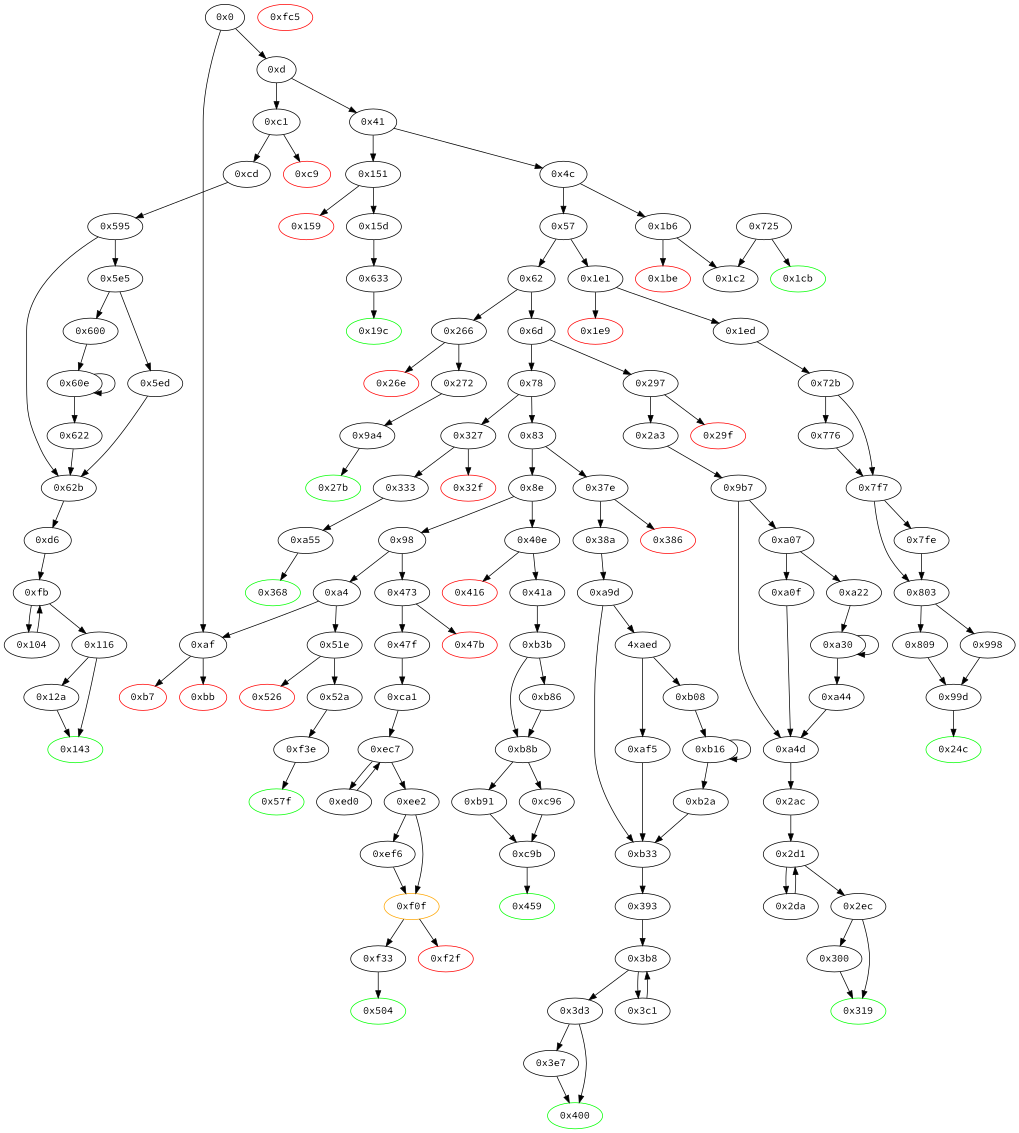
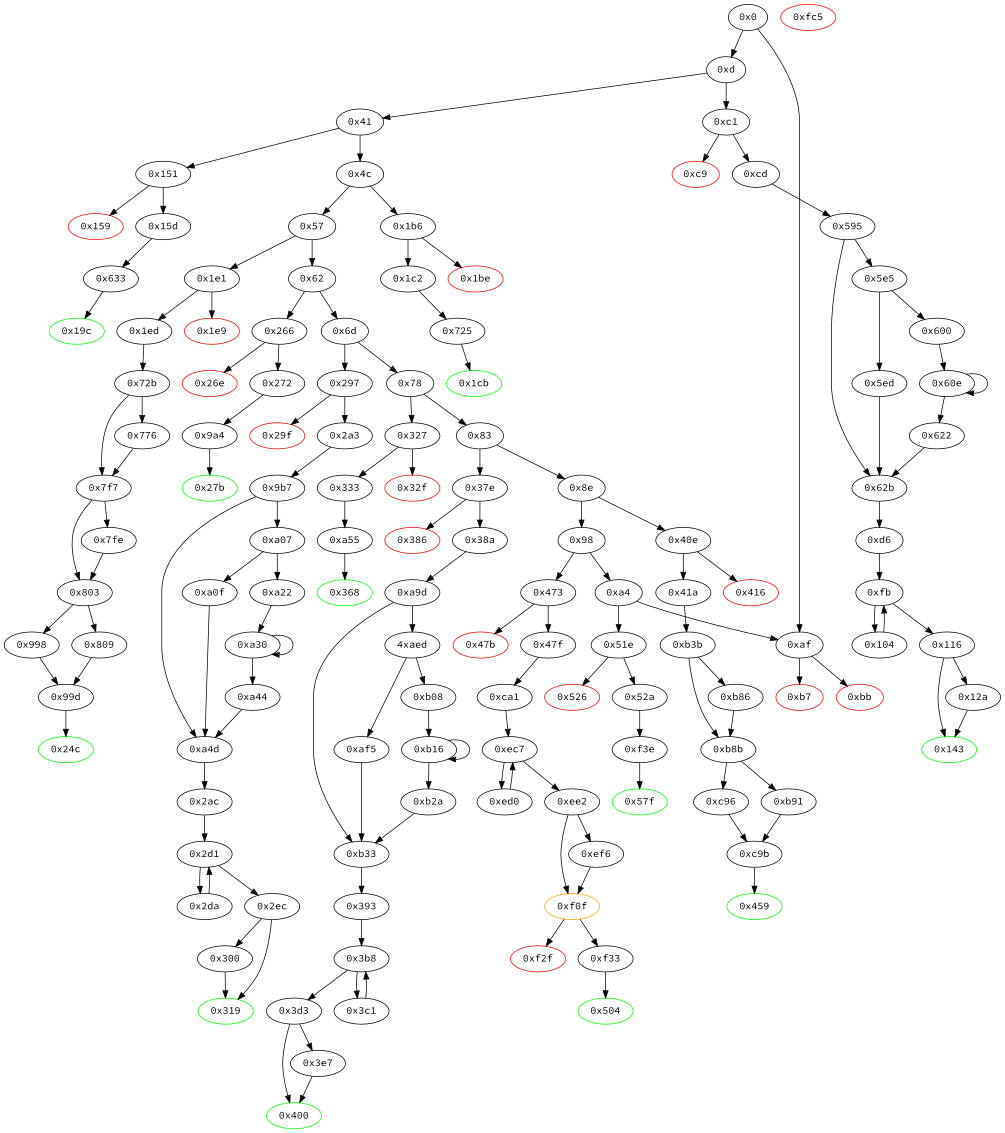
edge "0x725" -> "0x1c2": reversed
